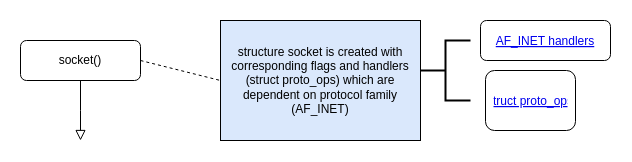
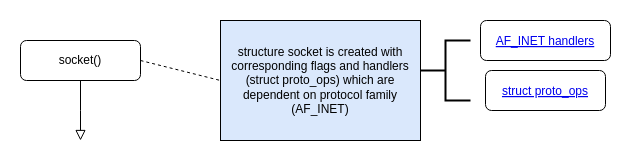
node "struct proto_ops": size 90x60 -> 120x40
